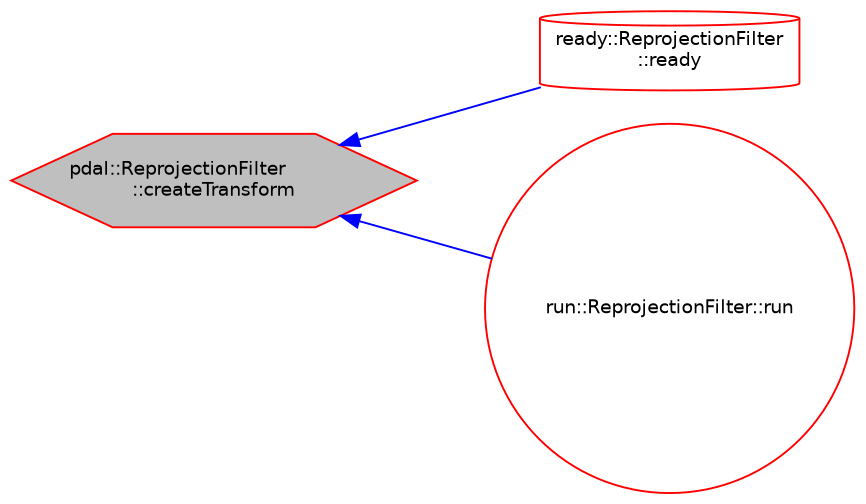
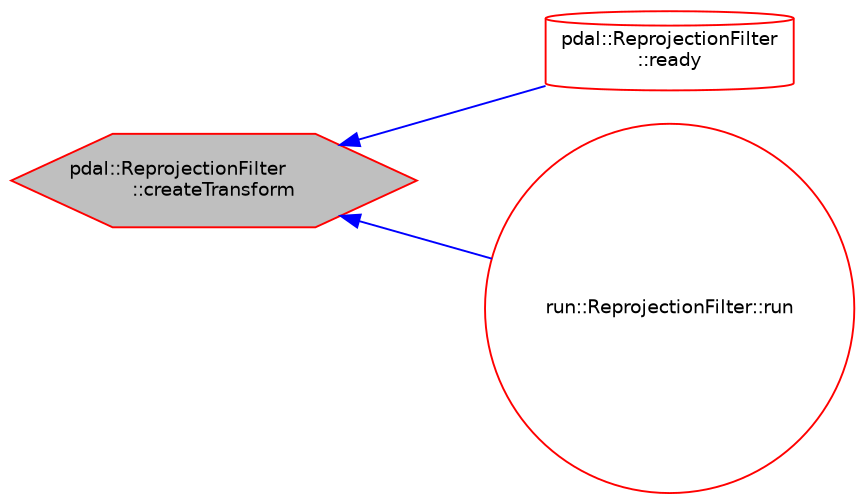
node "ready::ReprojectionFilter ::ready": label "ready::ReprojectionFilter ::ready" -> "pdal::ReprojectionFilter ::ready"
